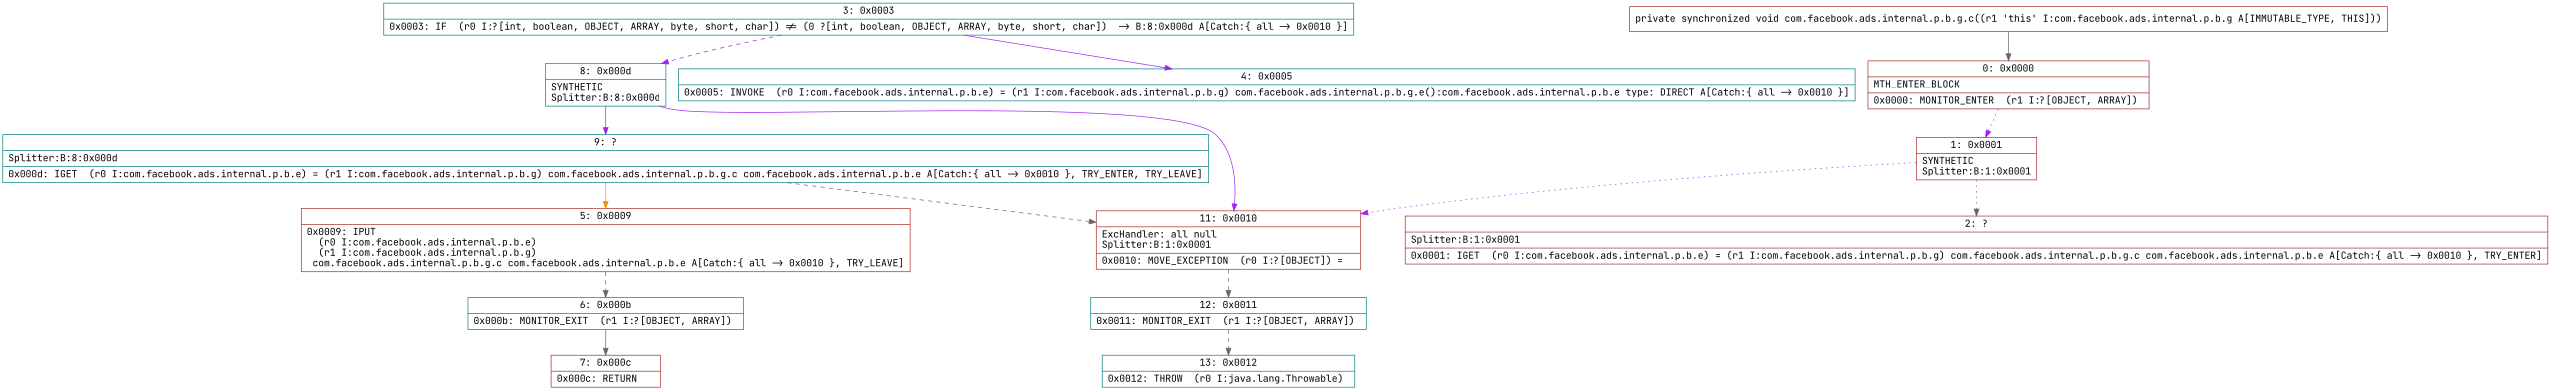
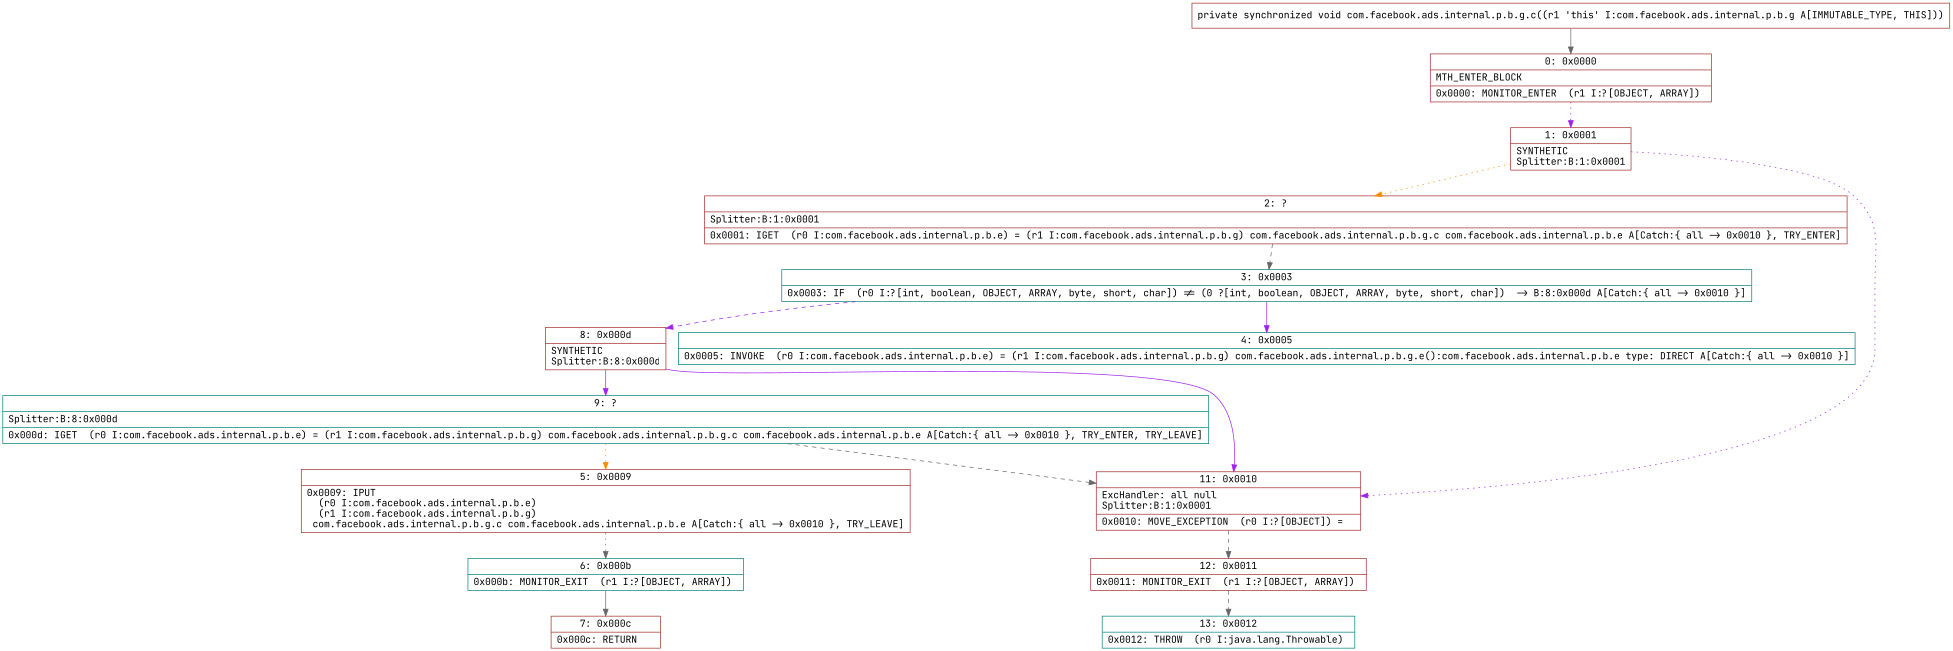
node "8: 0x000d": color teal -> brown
edge "9: ?" -> "5: 0x0009": style solid -> dotted
edge "1: 0x0001" -> "2: ?": color gray40 -> darkorange
edge "2: ?" -> "3: 0x0003": added
edge "5: 0x0009" -> "6: 0x000b": style dashed -> dotted
node "12: 0x0011": color teal -> brown
